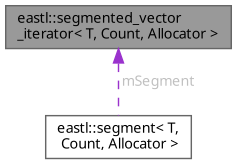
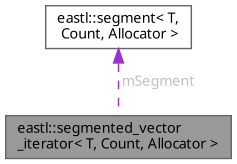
edge "eastl::segment< T, Count, Allocator >" -> "eastl::segmented_vector _iterator< T, Count, Allocator >": reversed
